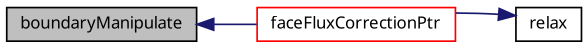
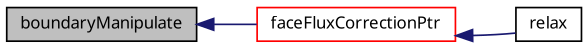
edge "faceFluxCorrectionPtr" -> "relax": reversed
